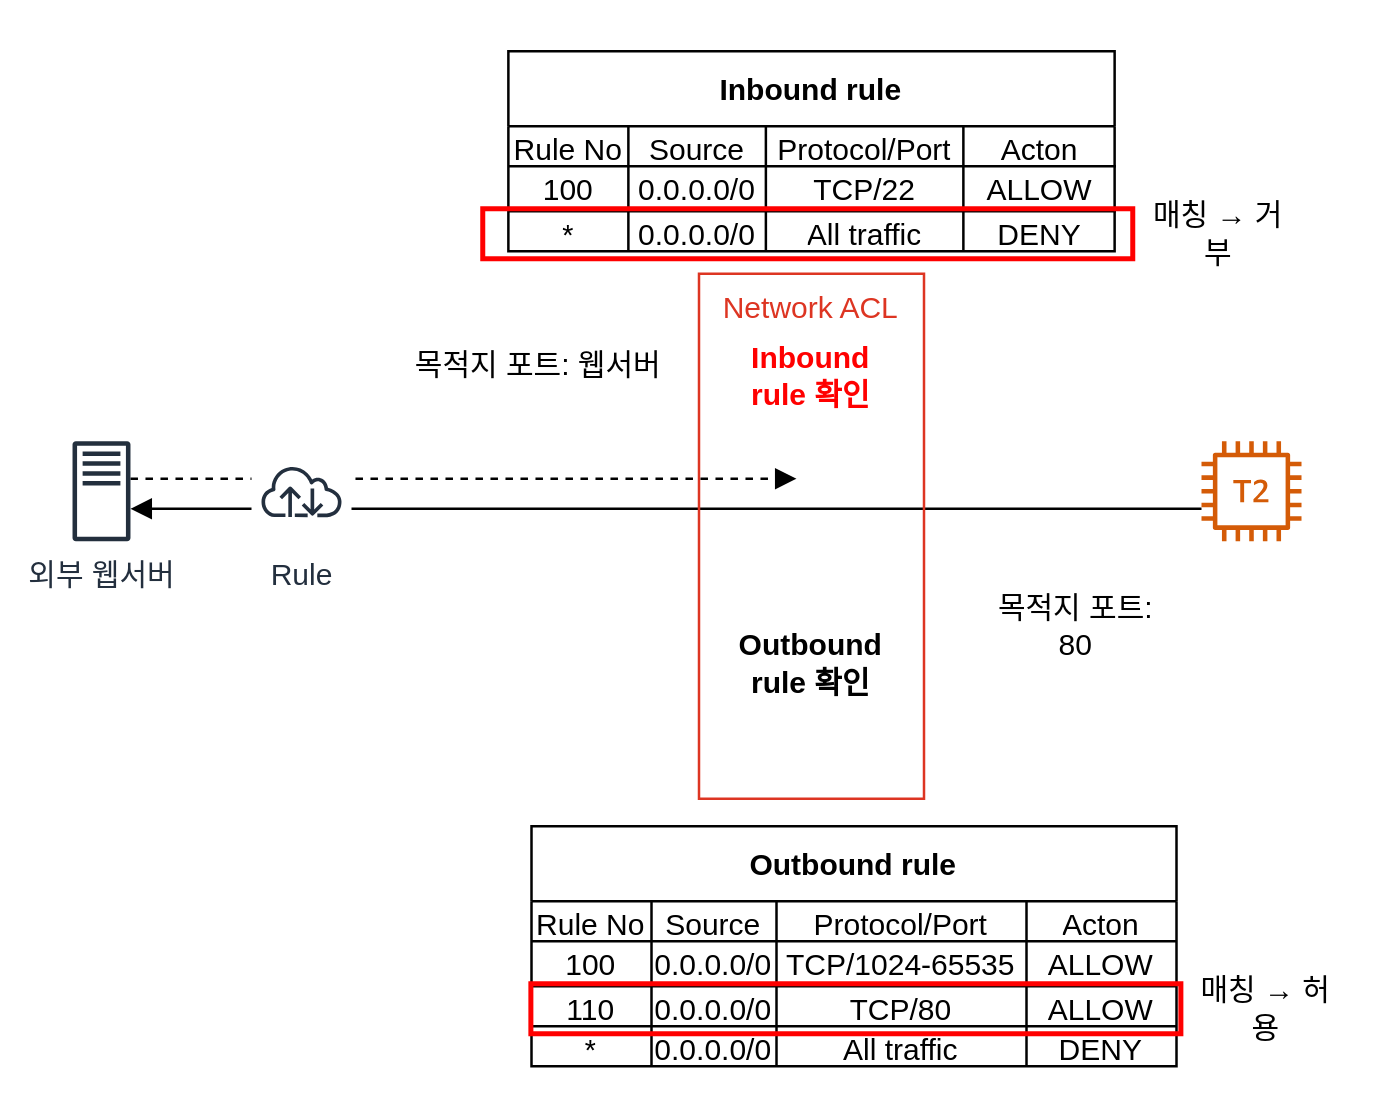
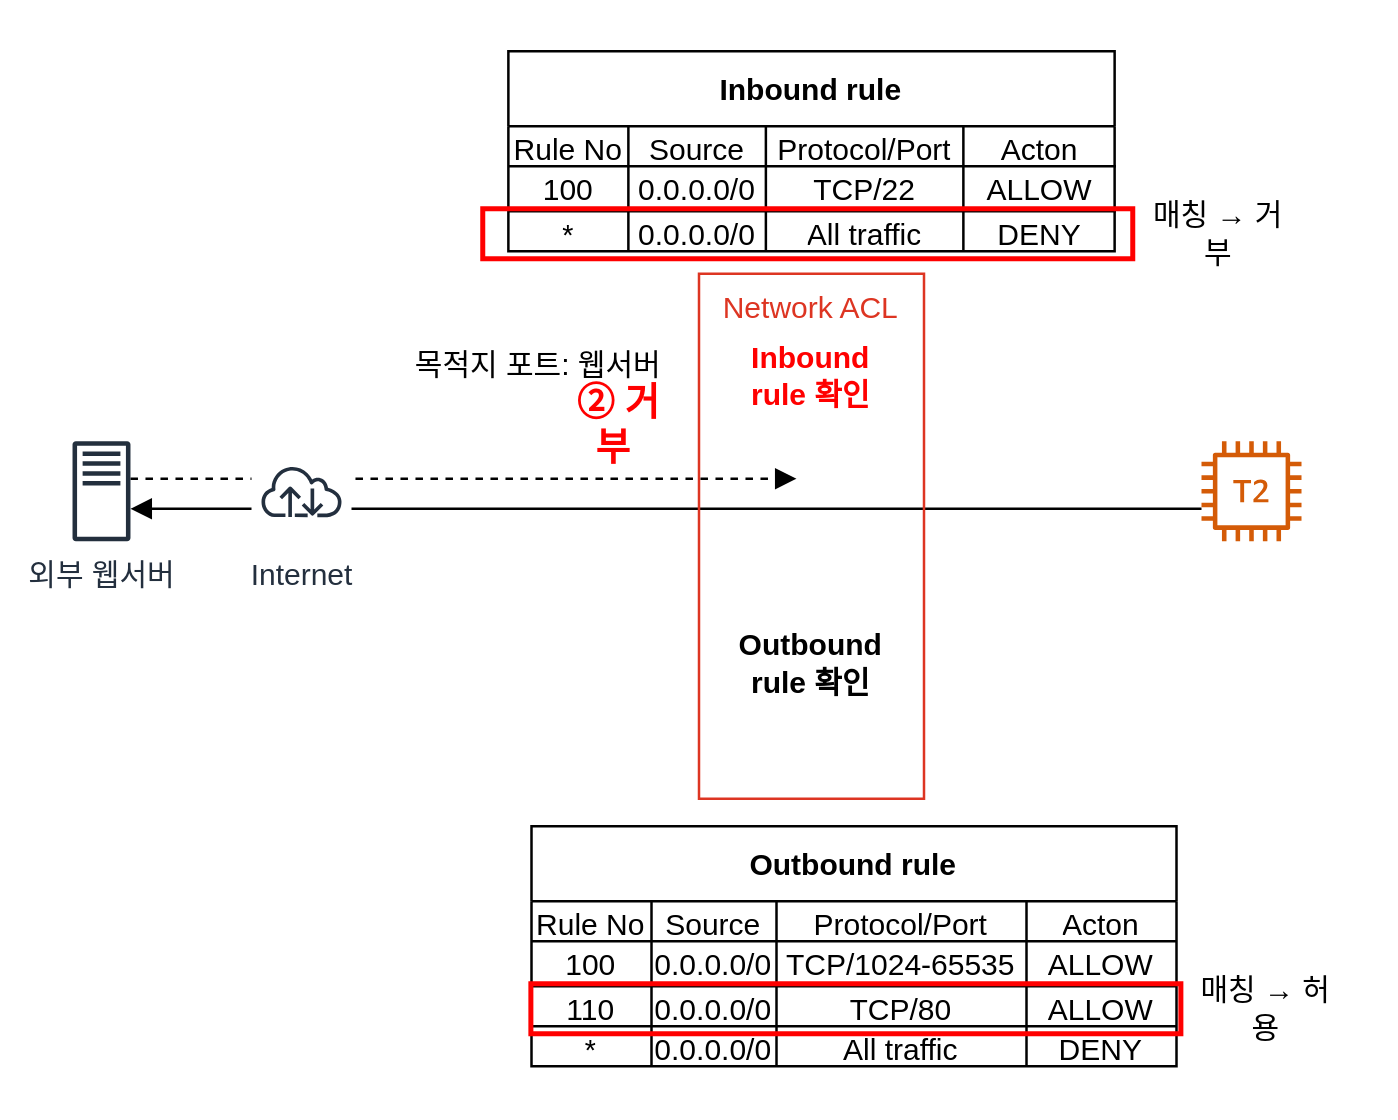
node "② 거부": added
node "Rule": label "Rule" -> "Internet"
node "목적지 포트: 80": removed
